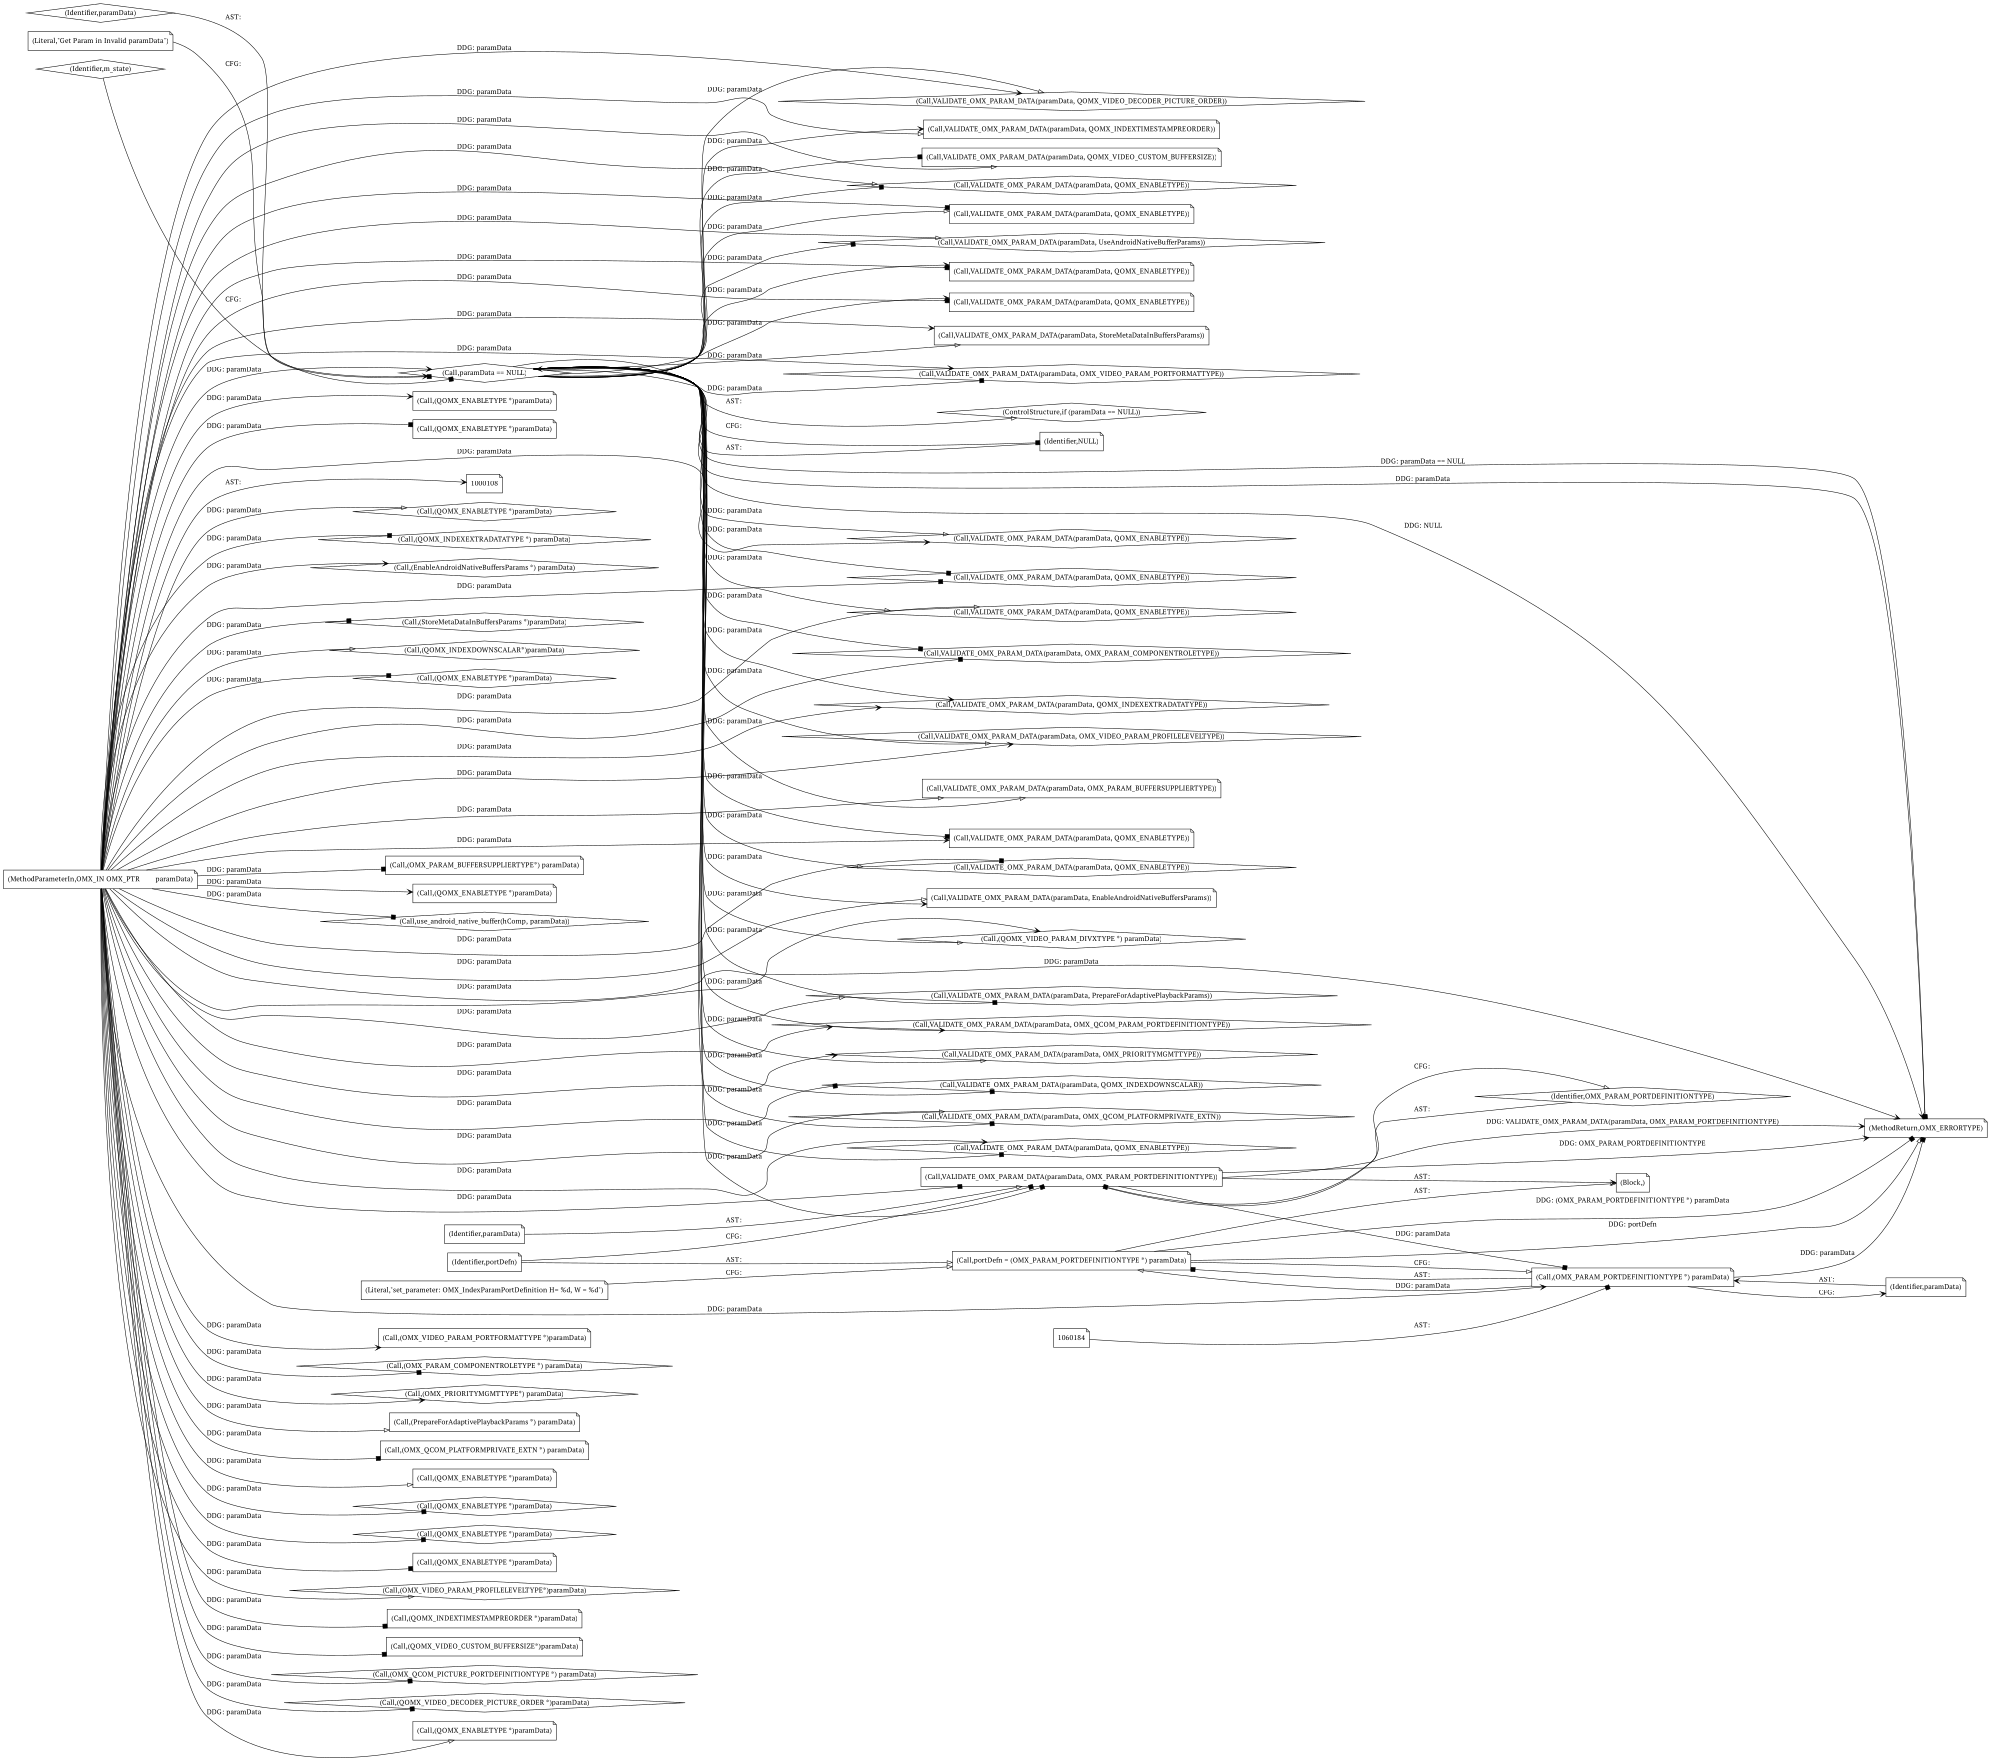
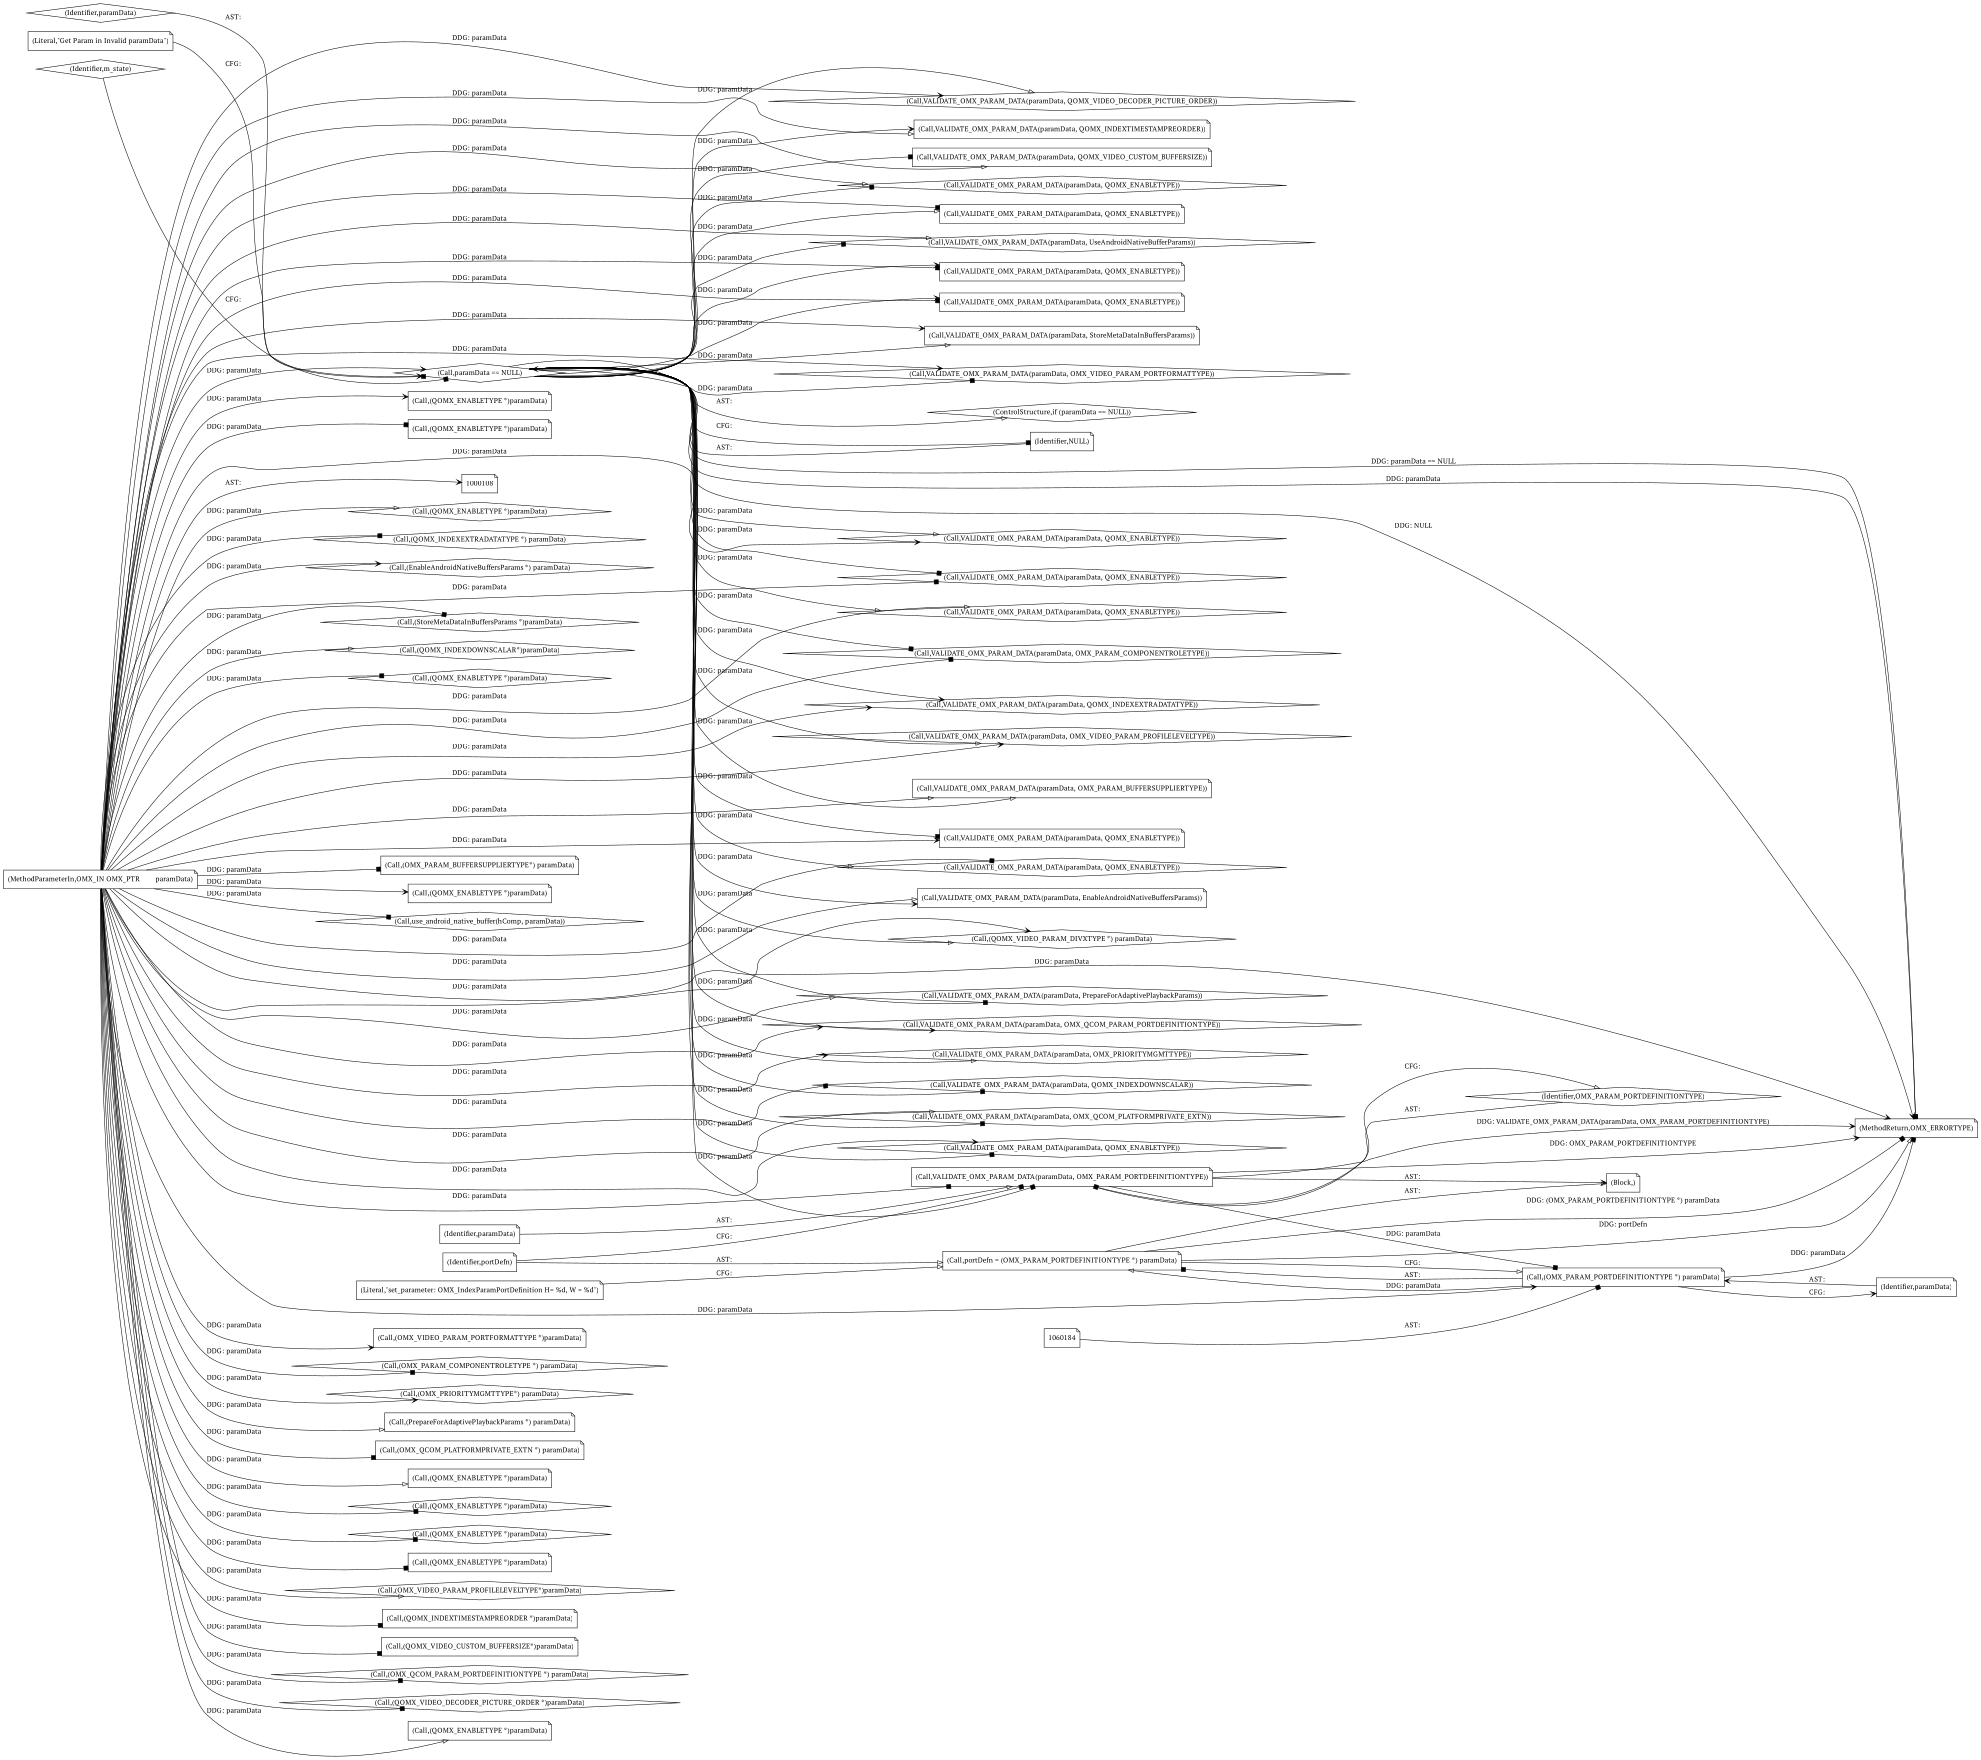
node "(Call,(OMX_QCOM_PICTURE_PORTDEFINITIONTYPE *) paramData)": label "(Call,(OMX_QCOM_PICTURE_PORTDEFINITIONTYPE *) paramData)" -> "(Call,(OMX_QCOM_PARAM_PORTDEFINITIONTYPE *) paramData)"
